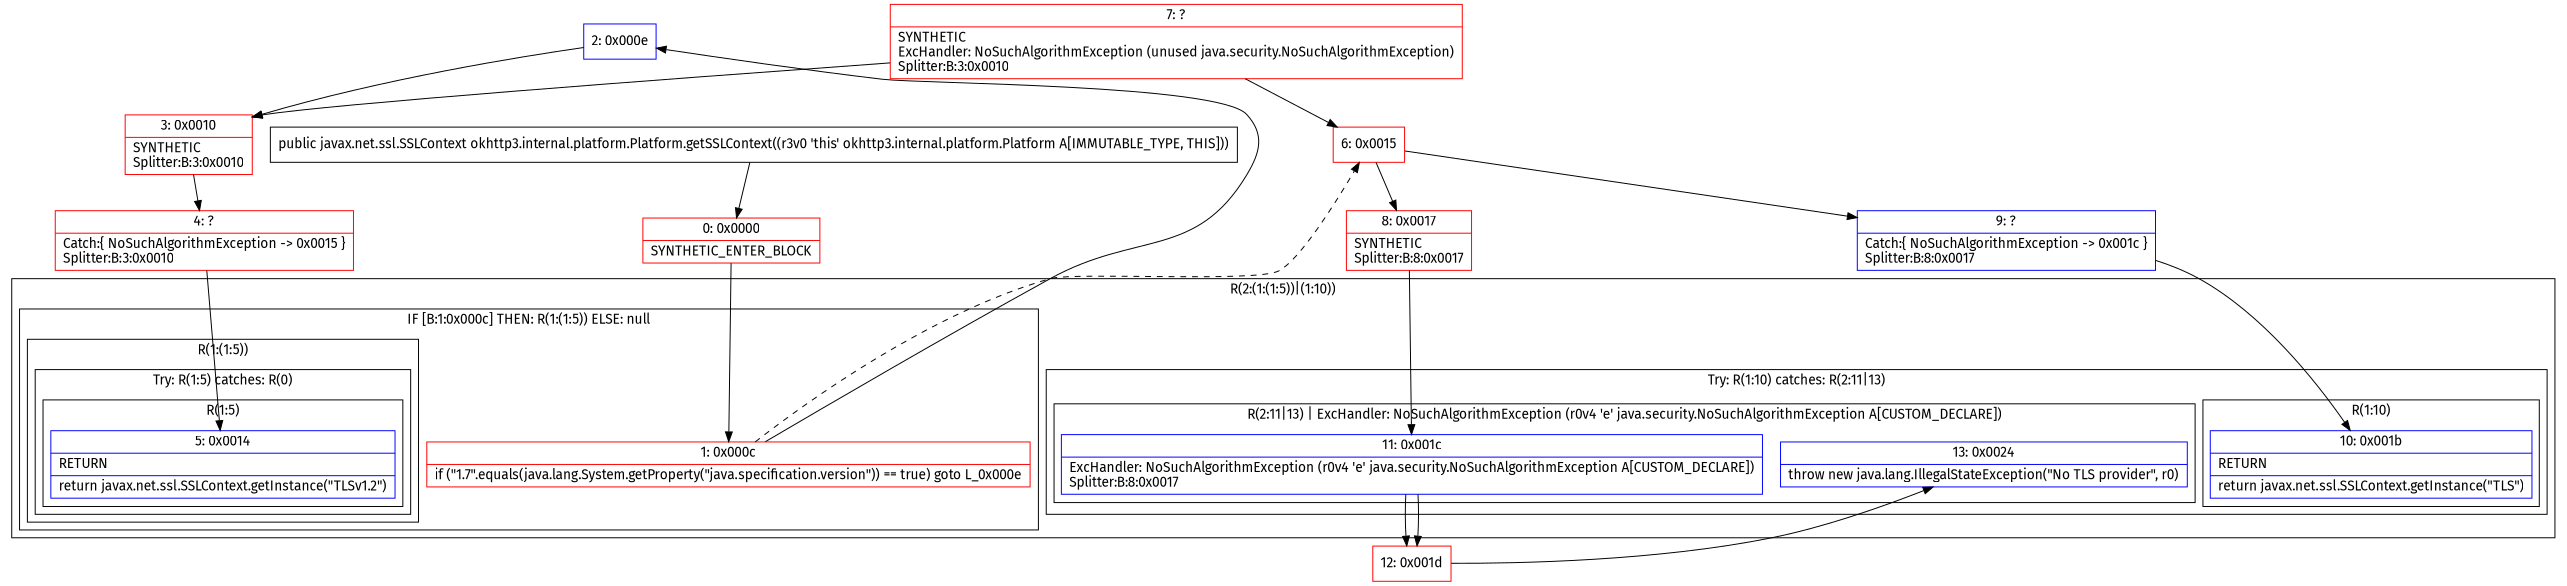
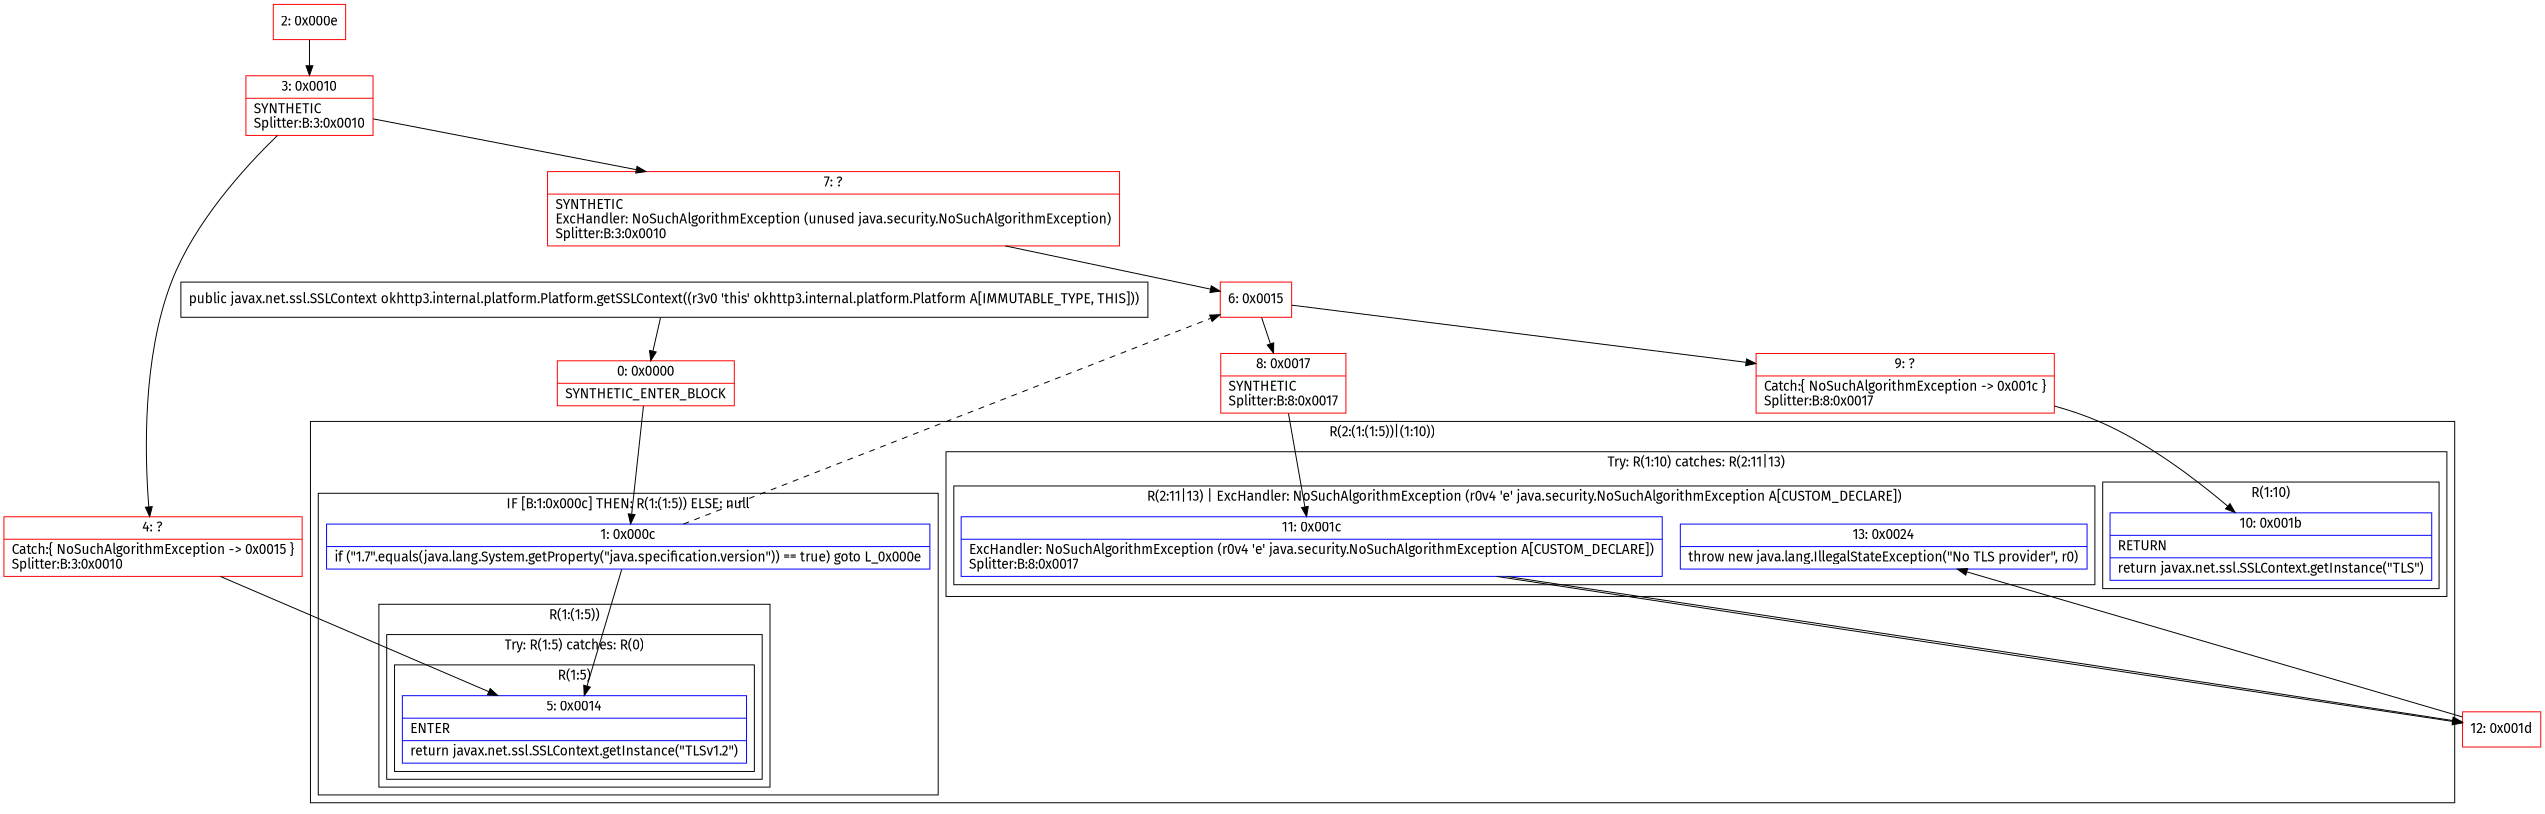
node "2: 0x000e": color blue -> red
edge "7: ?" -> "3: 0x0010": reversed
edge "1: 0x000c" -> "2: 0x000e": now "1: 0x000c" -> "5: 0x0014"
node "9: ?": color blue -> red
node "5: 0x0014": text "RETURN" -> "ENTER"
node "1: 0x000c": color red -> blue
